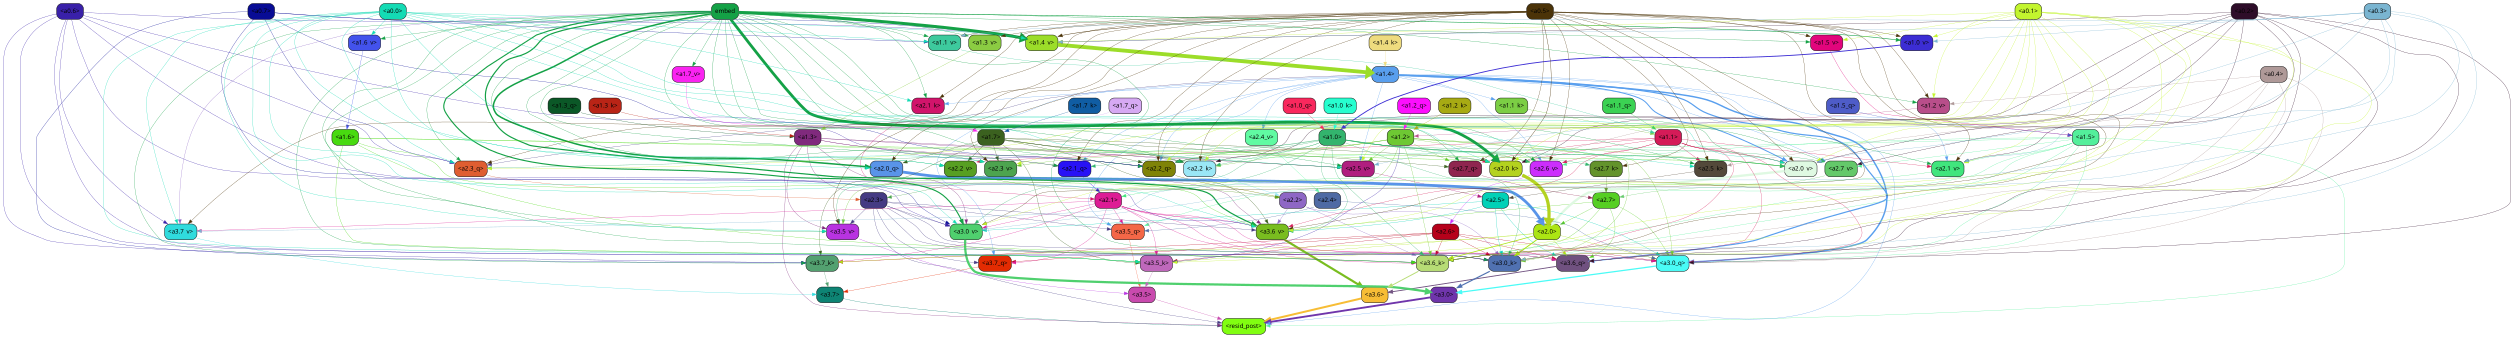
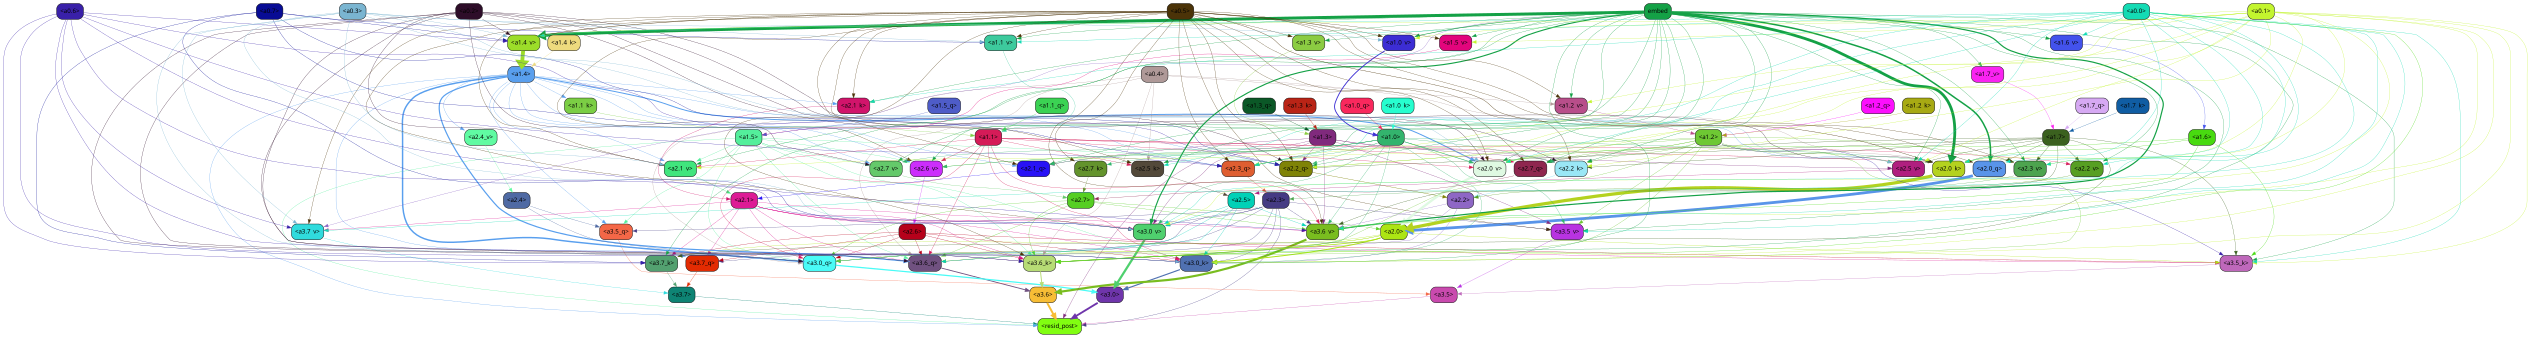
edge "<a1.4>" -> "<a2.3_q>": color #453b83 -> #599fee
edge "<a2.1>" -> "<a3.5_q>": removed
edge "<a1.6>" -> "<a3.6_k>": now "<a0.0>" -> "<a3.6_k>"
